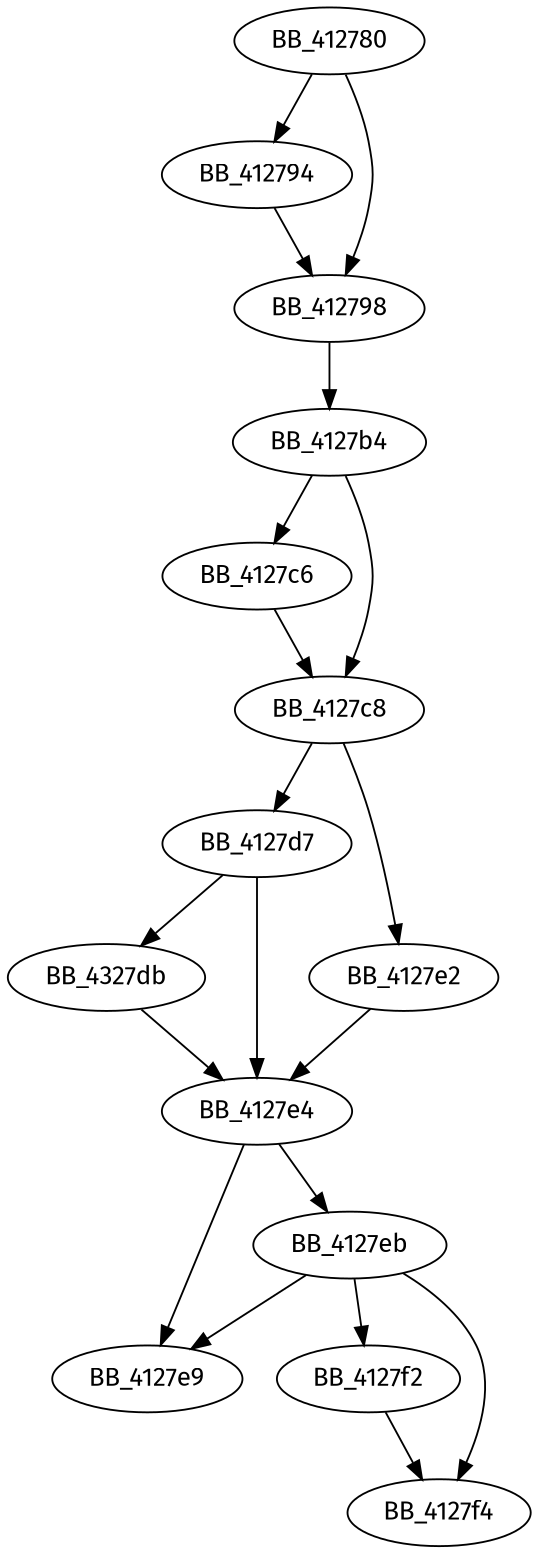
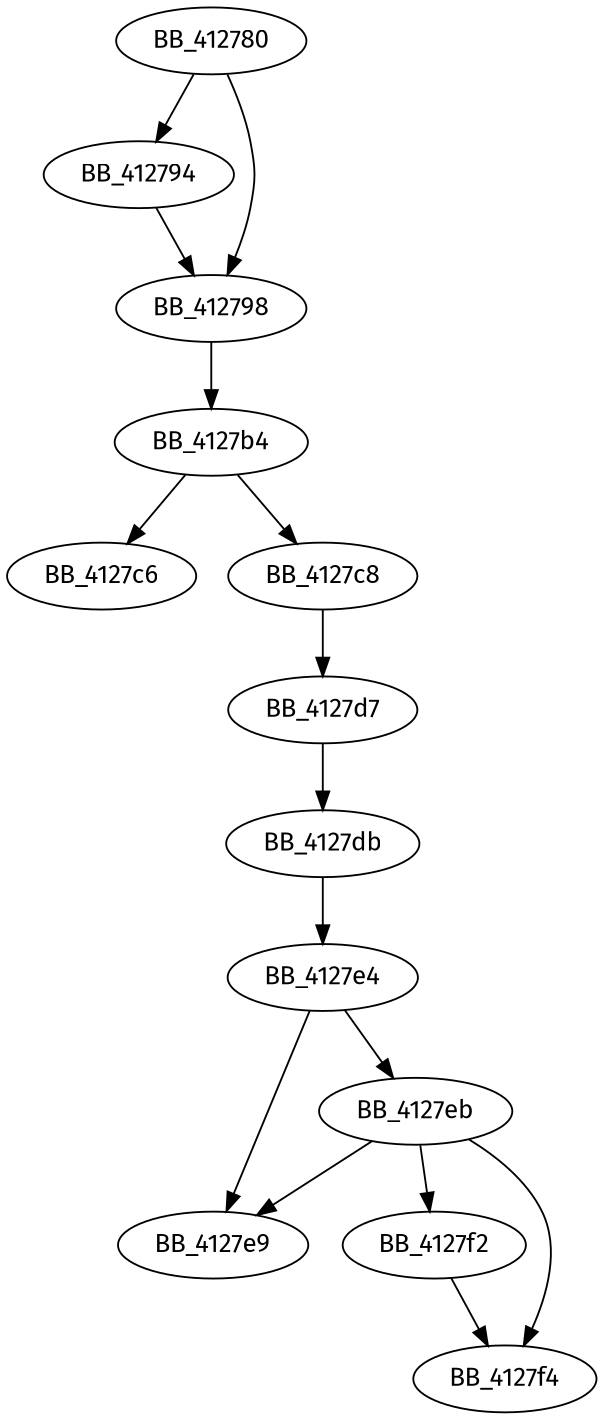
edge "BB_4127c6" -> "BB_4127c8": removed
edge "BB_4127d7" -> "BB_4127e4": removed
node "BB_4327db": label "BB_4327db" -> "BB_4127db"
node "BB_4127e2": removed
